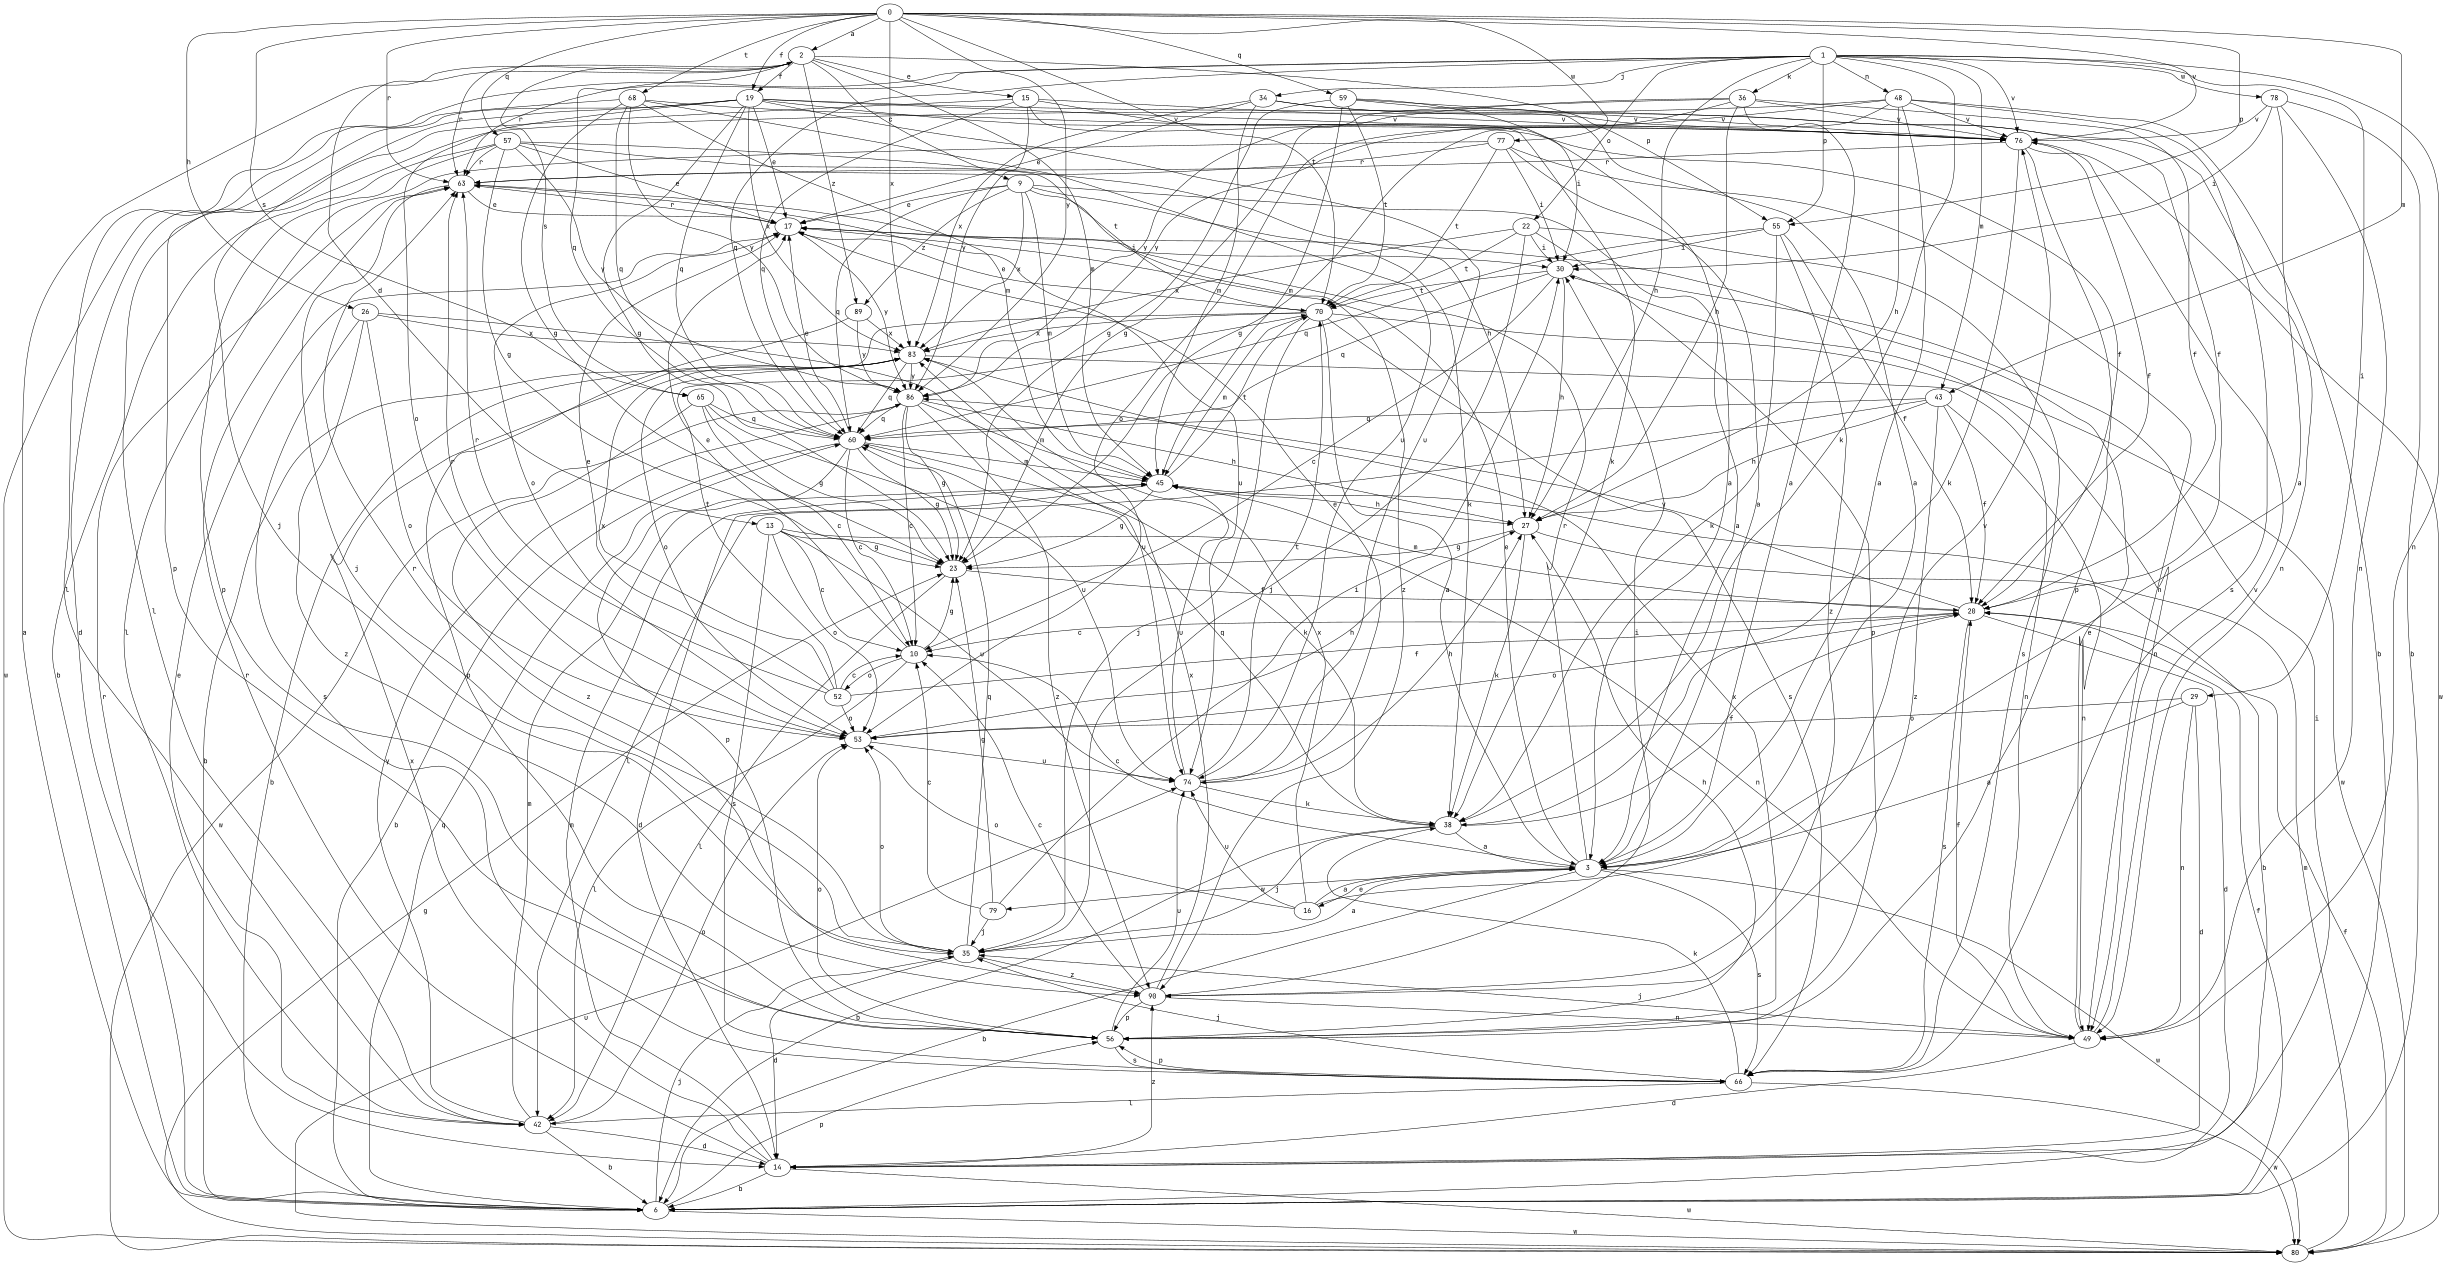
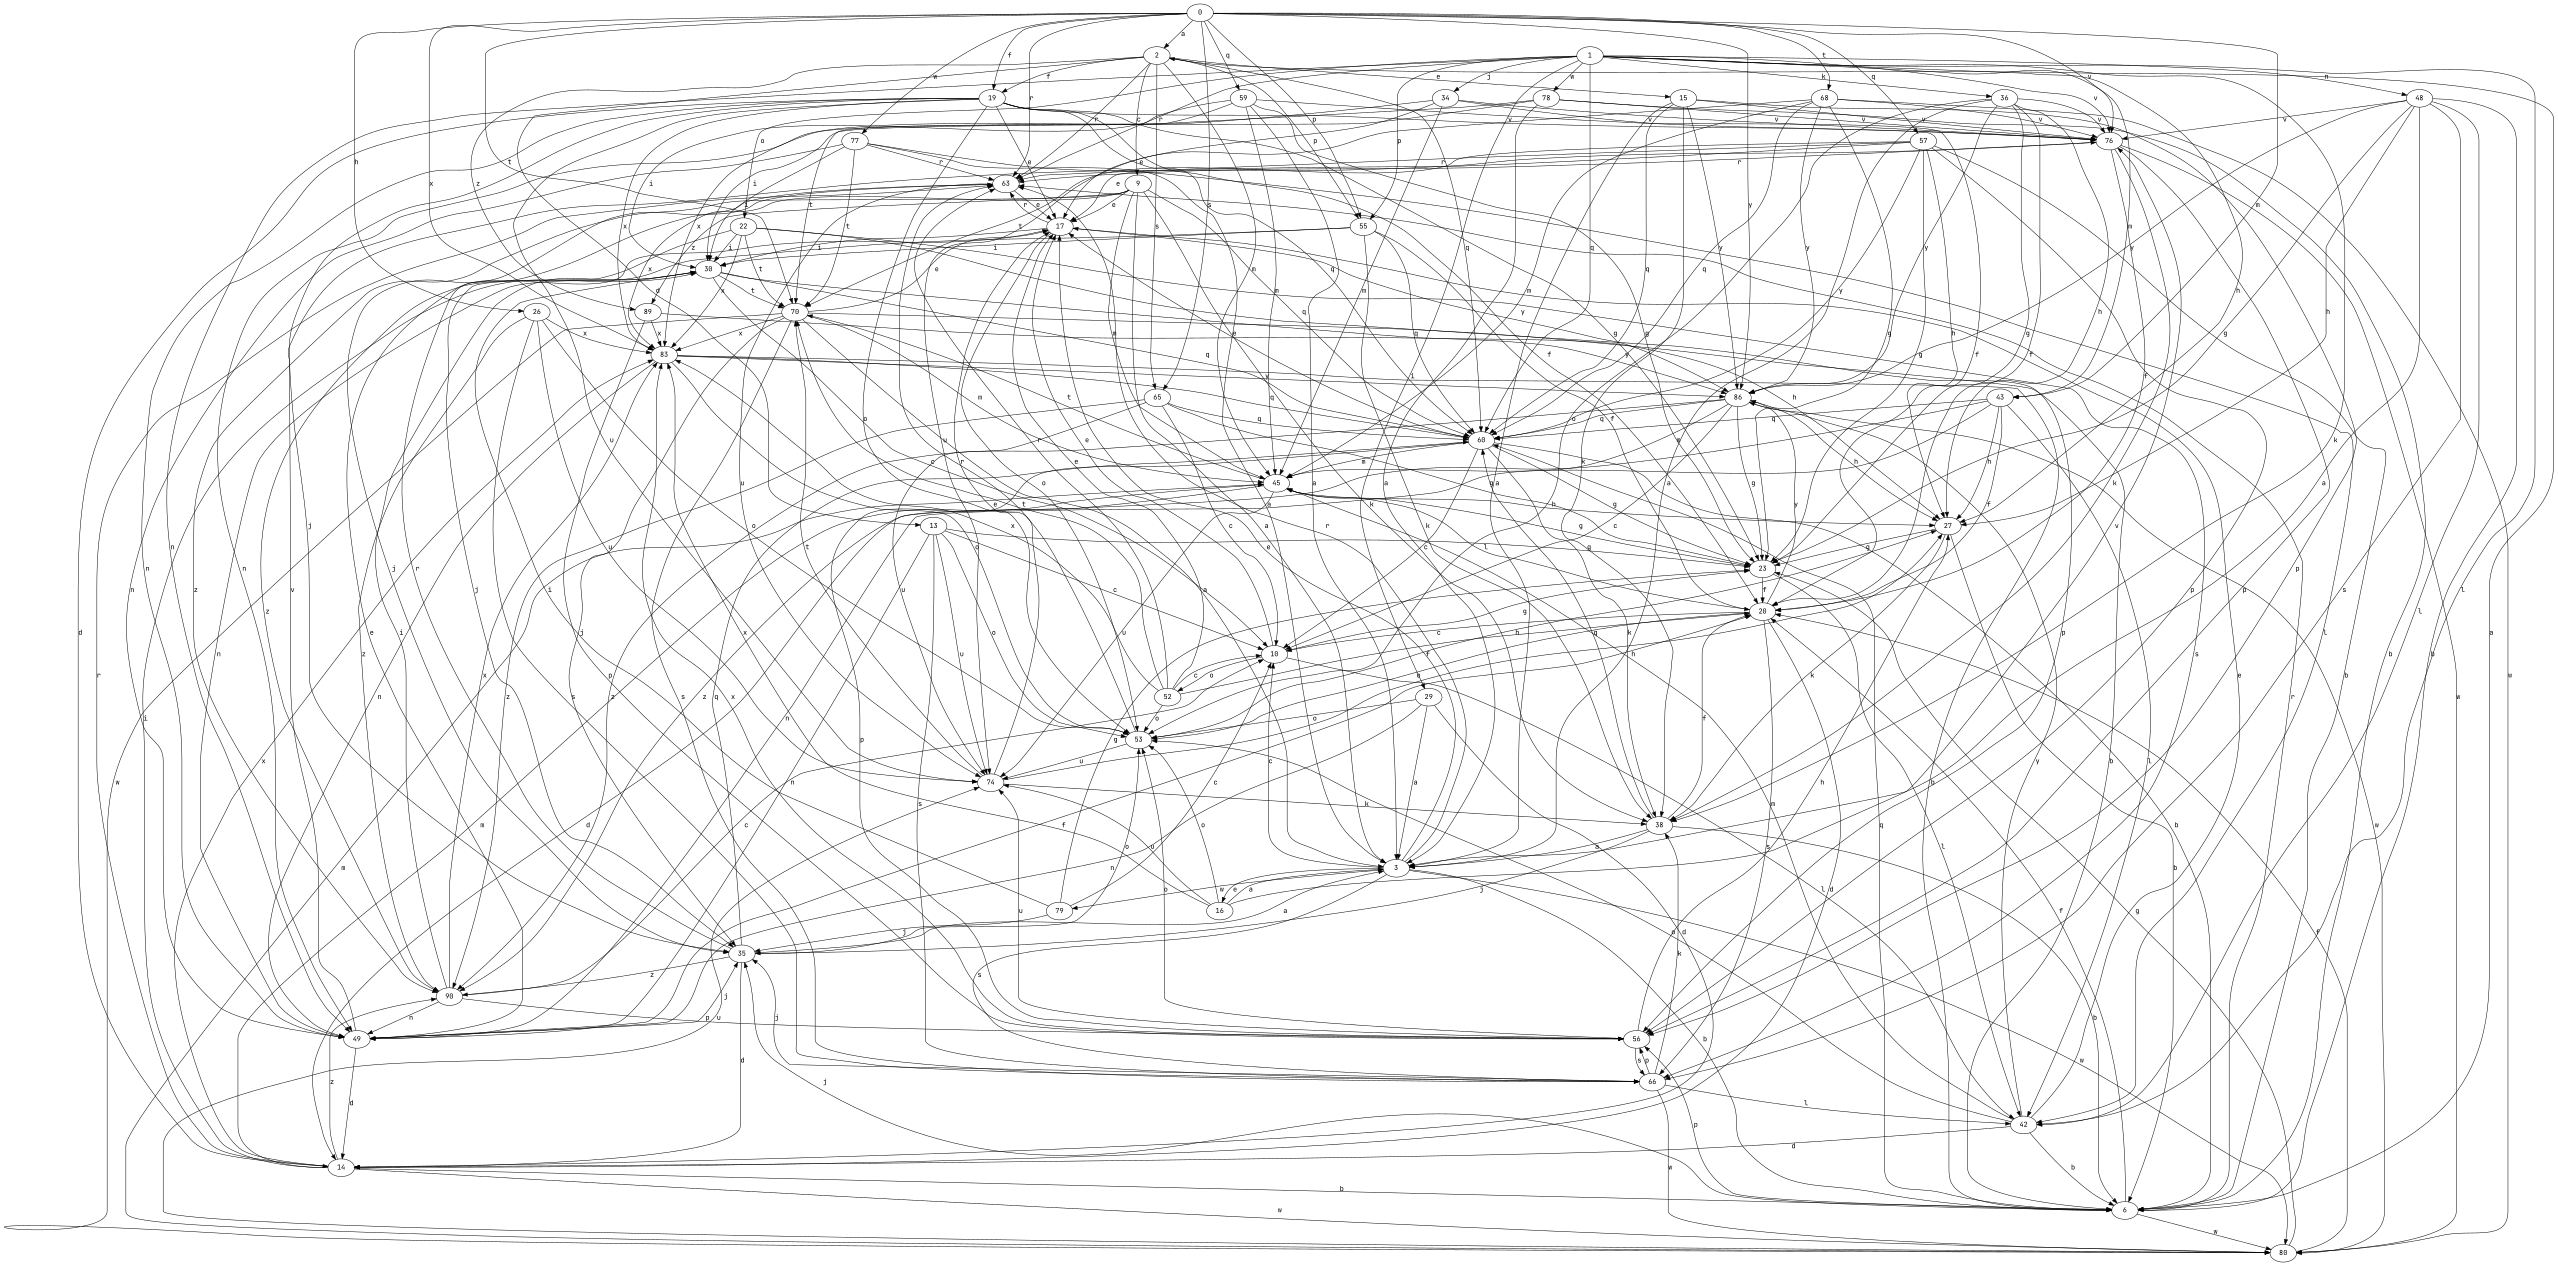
edge "57" -> "86": now "57" -> "60"
edge "20" -> "45": label "m" -> "l"
edge "74" -> "45": reversed
